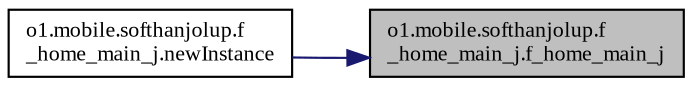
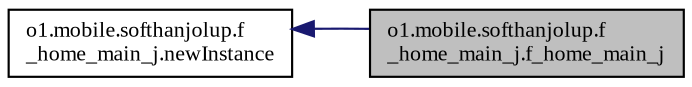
edge "o1.mobile.softhanjolup.f _home_main_j.newInstance" -> "o1.mobile.softhanjolup.f _home_main_j.f_home_main_j": reversed
